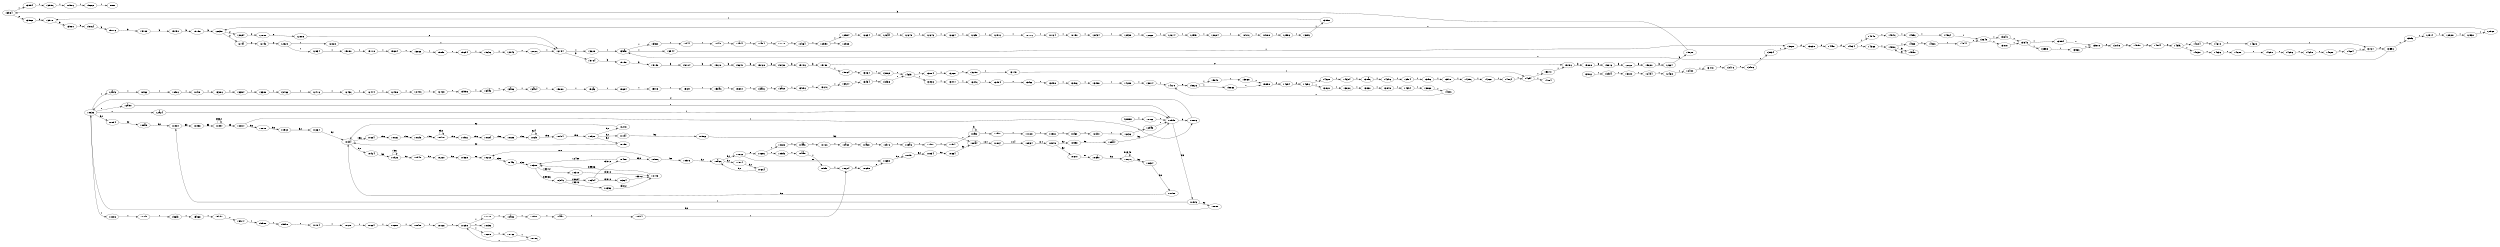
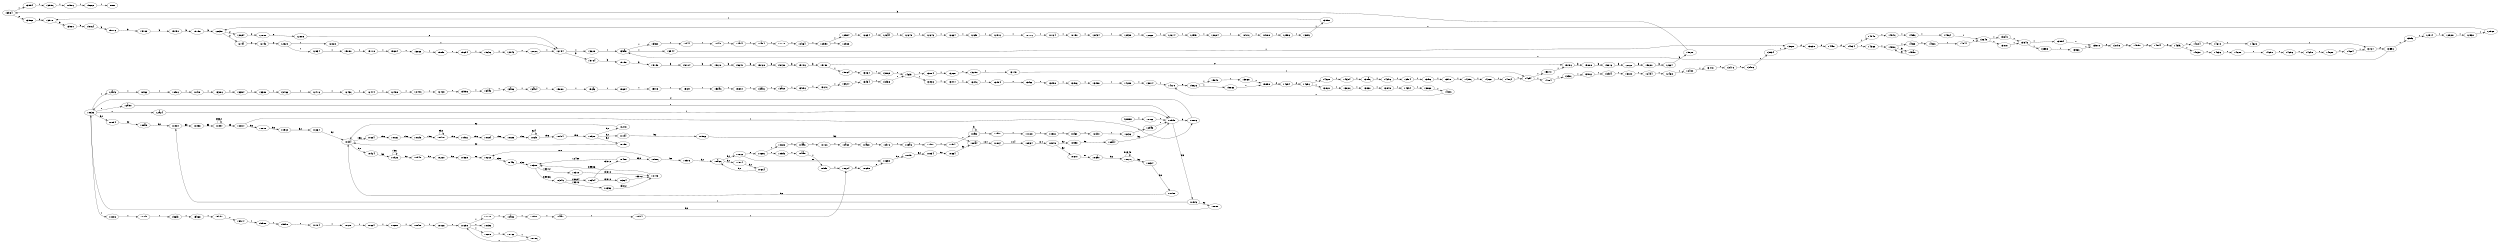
node "13f2c": added
